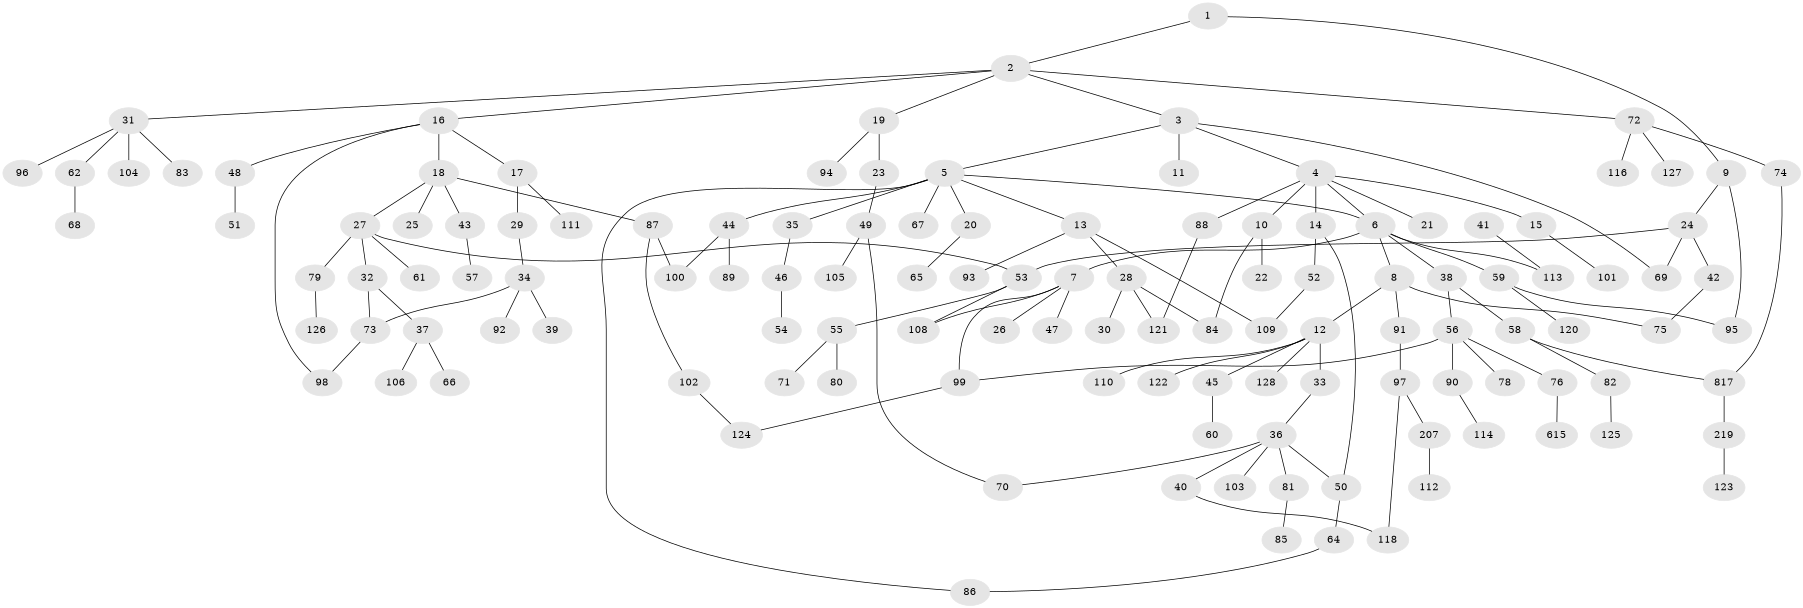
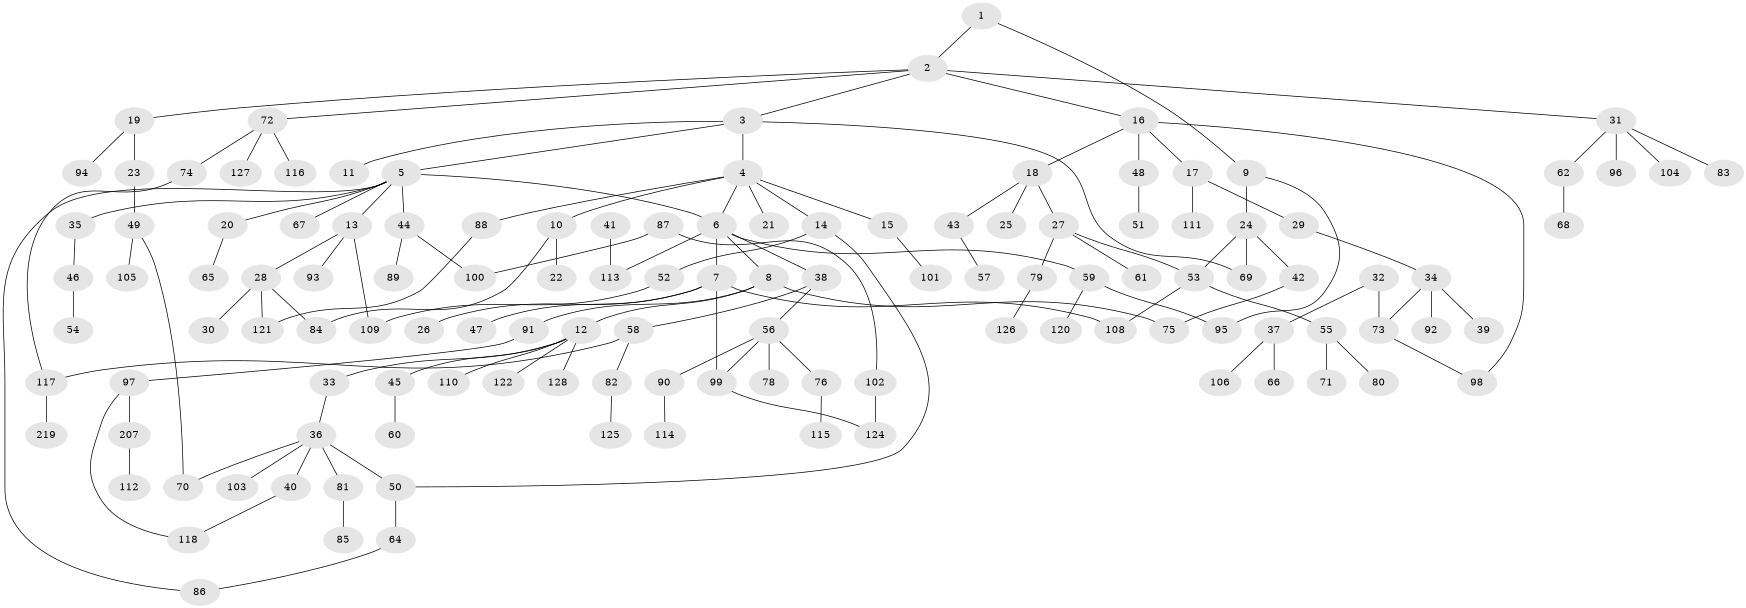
edge "18" -- "87": removed
edge "27" -- "32": removed
node "817": label "817" -> "117"
node "615": label "615" -> "115"
node "123": removed
